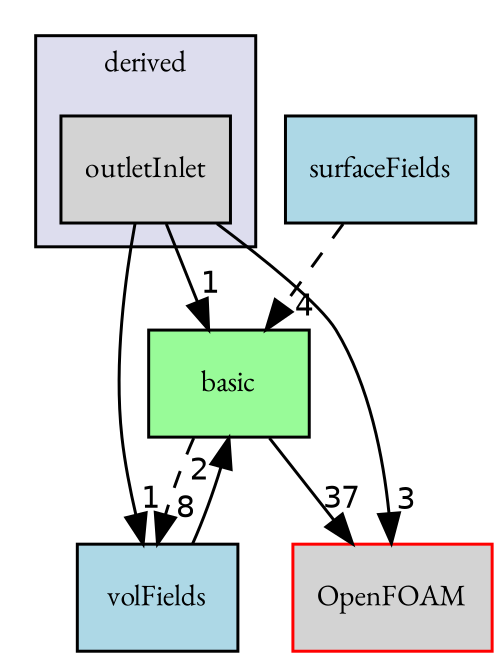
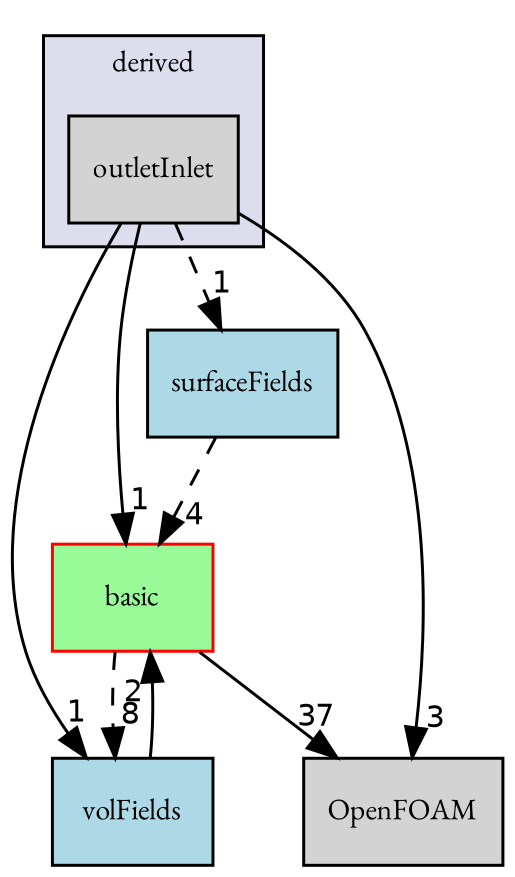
edge "outletInlet" -> "surfaceFields": added
node "basic": color black -> red
node "OpenFOAM": color red -> black
